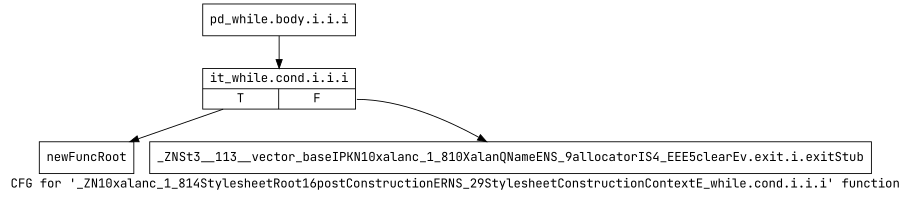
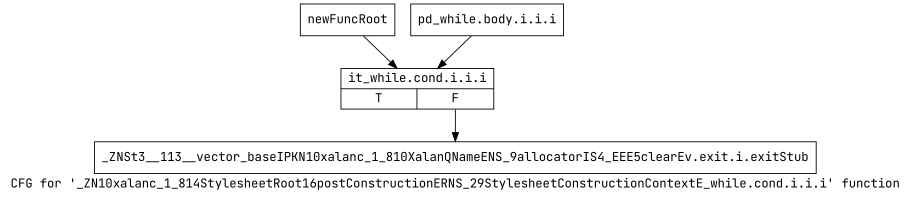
edge "it_while.cond.i.i.i" -> "newFuncRoot": reversed
